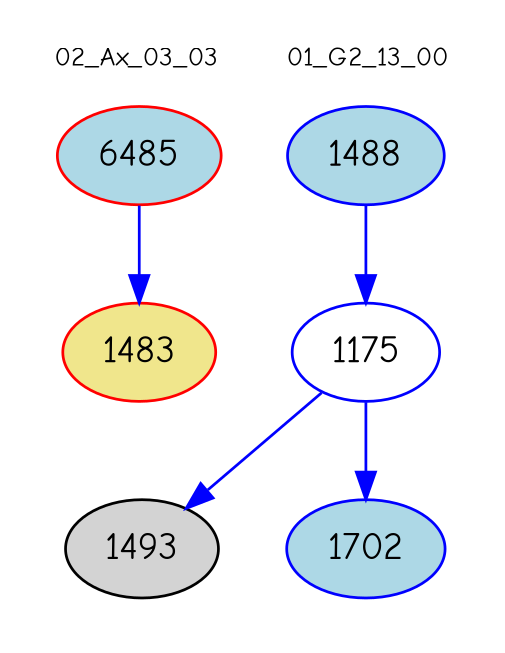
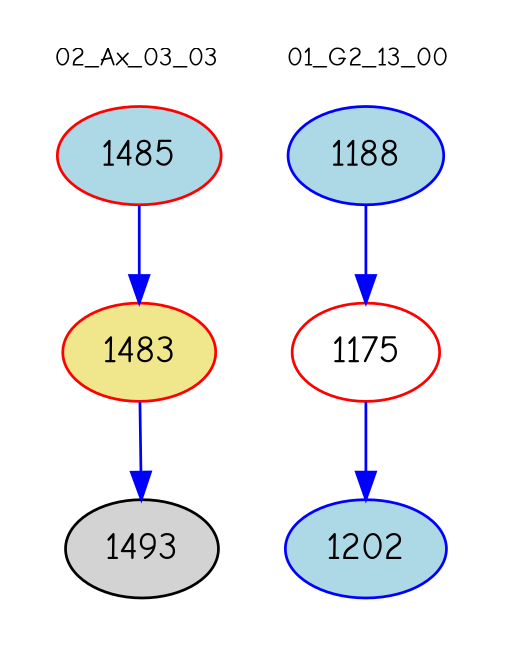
node "6485": label "6485" -> "1485"
node "1488": label "1488" -> "1188"
node "1175": color blue -> red
edge "1175" -> "1493": now "1483" -> "1493"
node "1702": label "1702" -> "1202"
